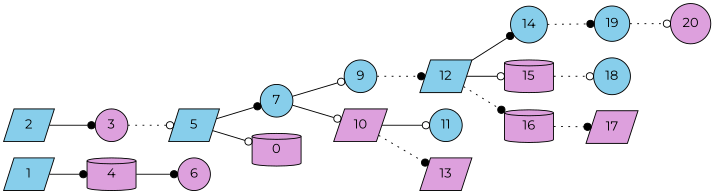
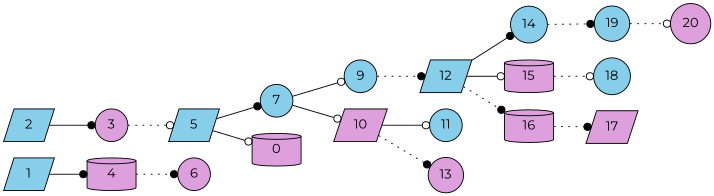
edge "4" -> "6": style solid -> dotted
node "13": shape parallelogram -> circle
